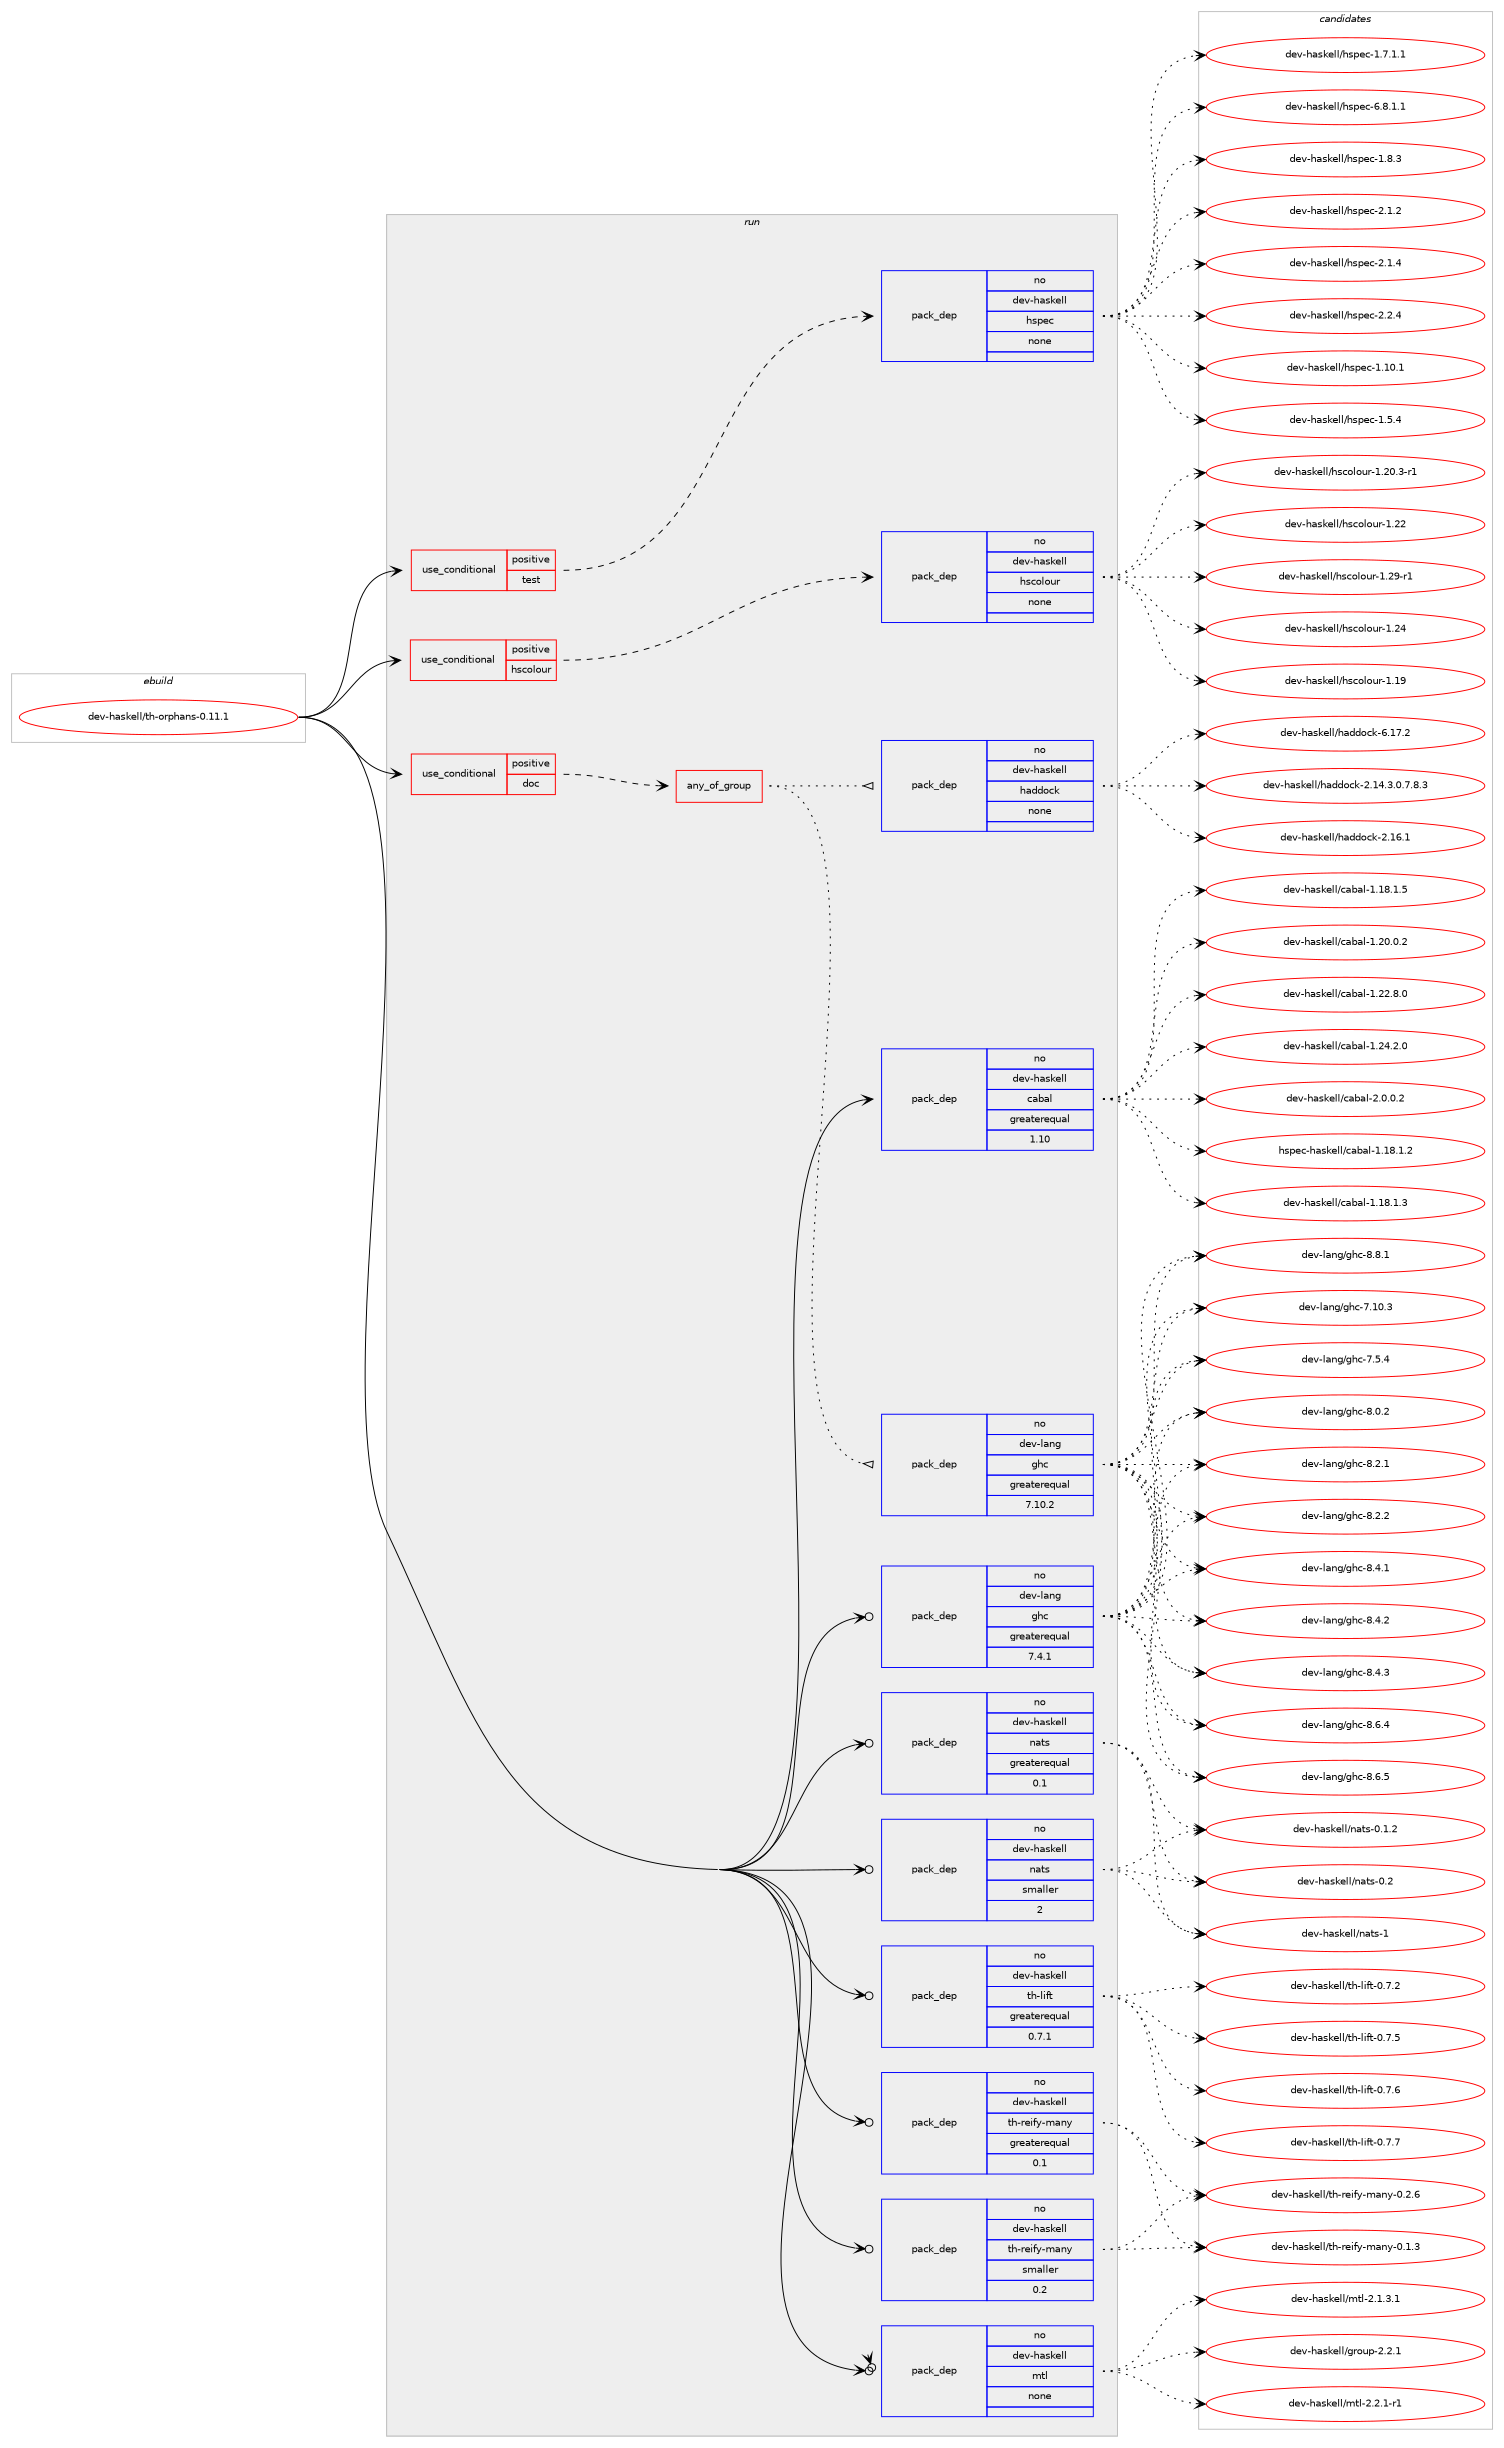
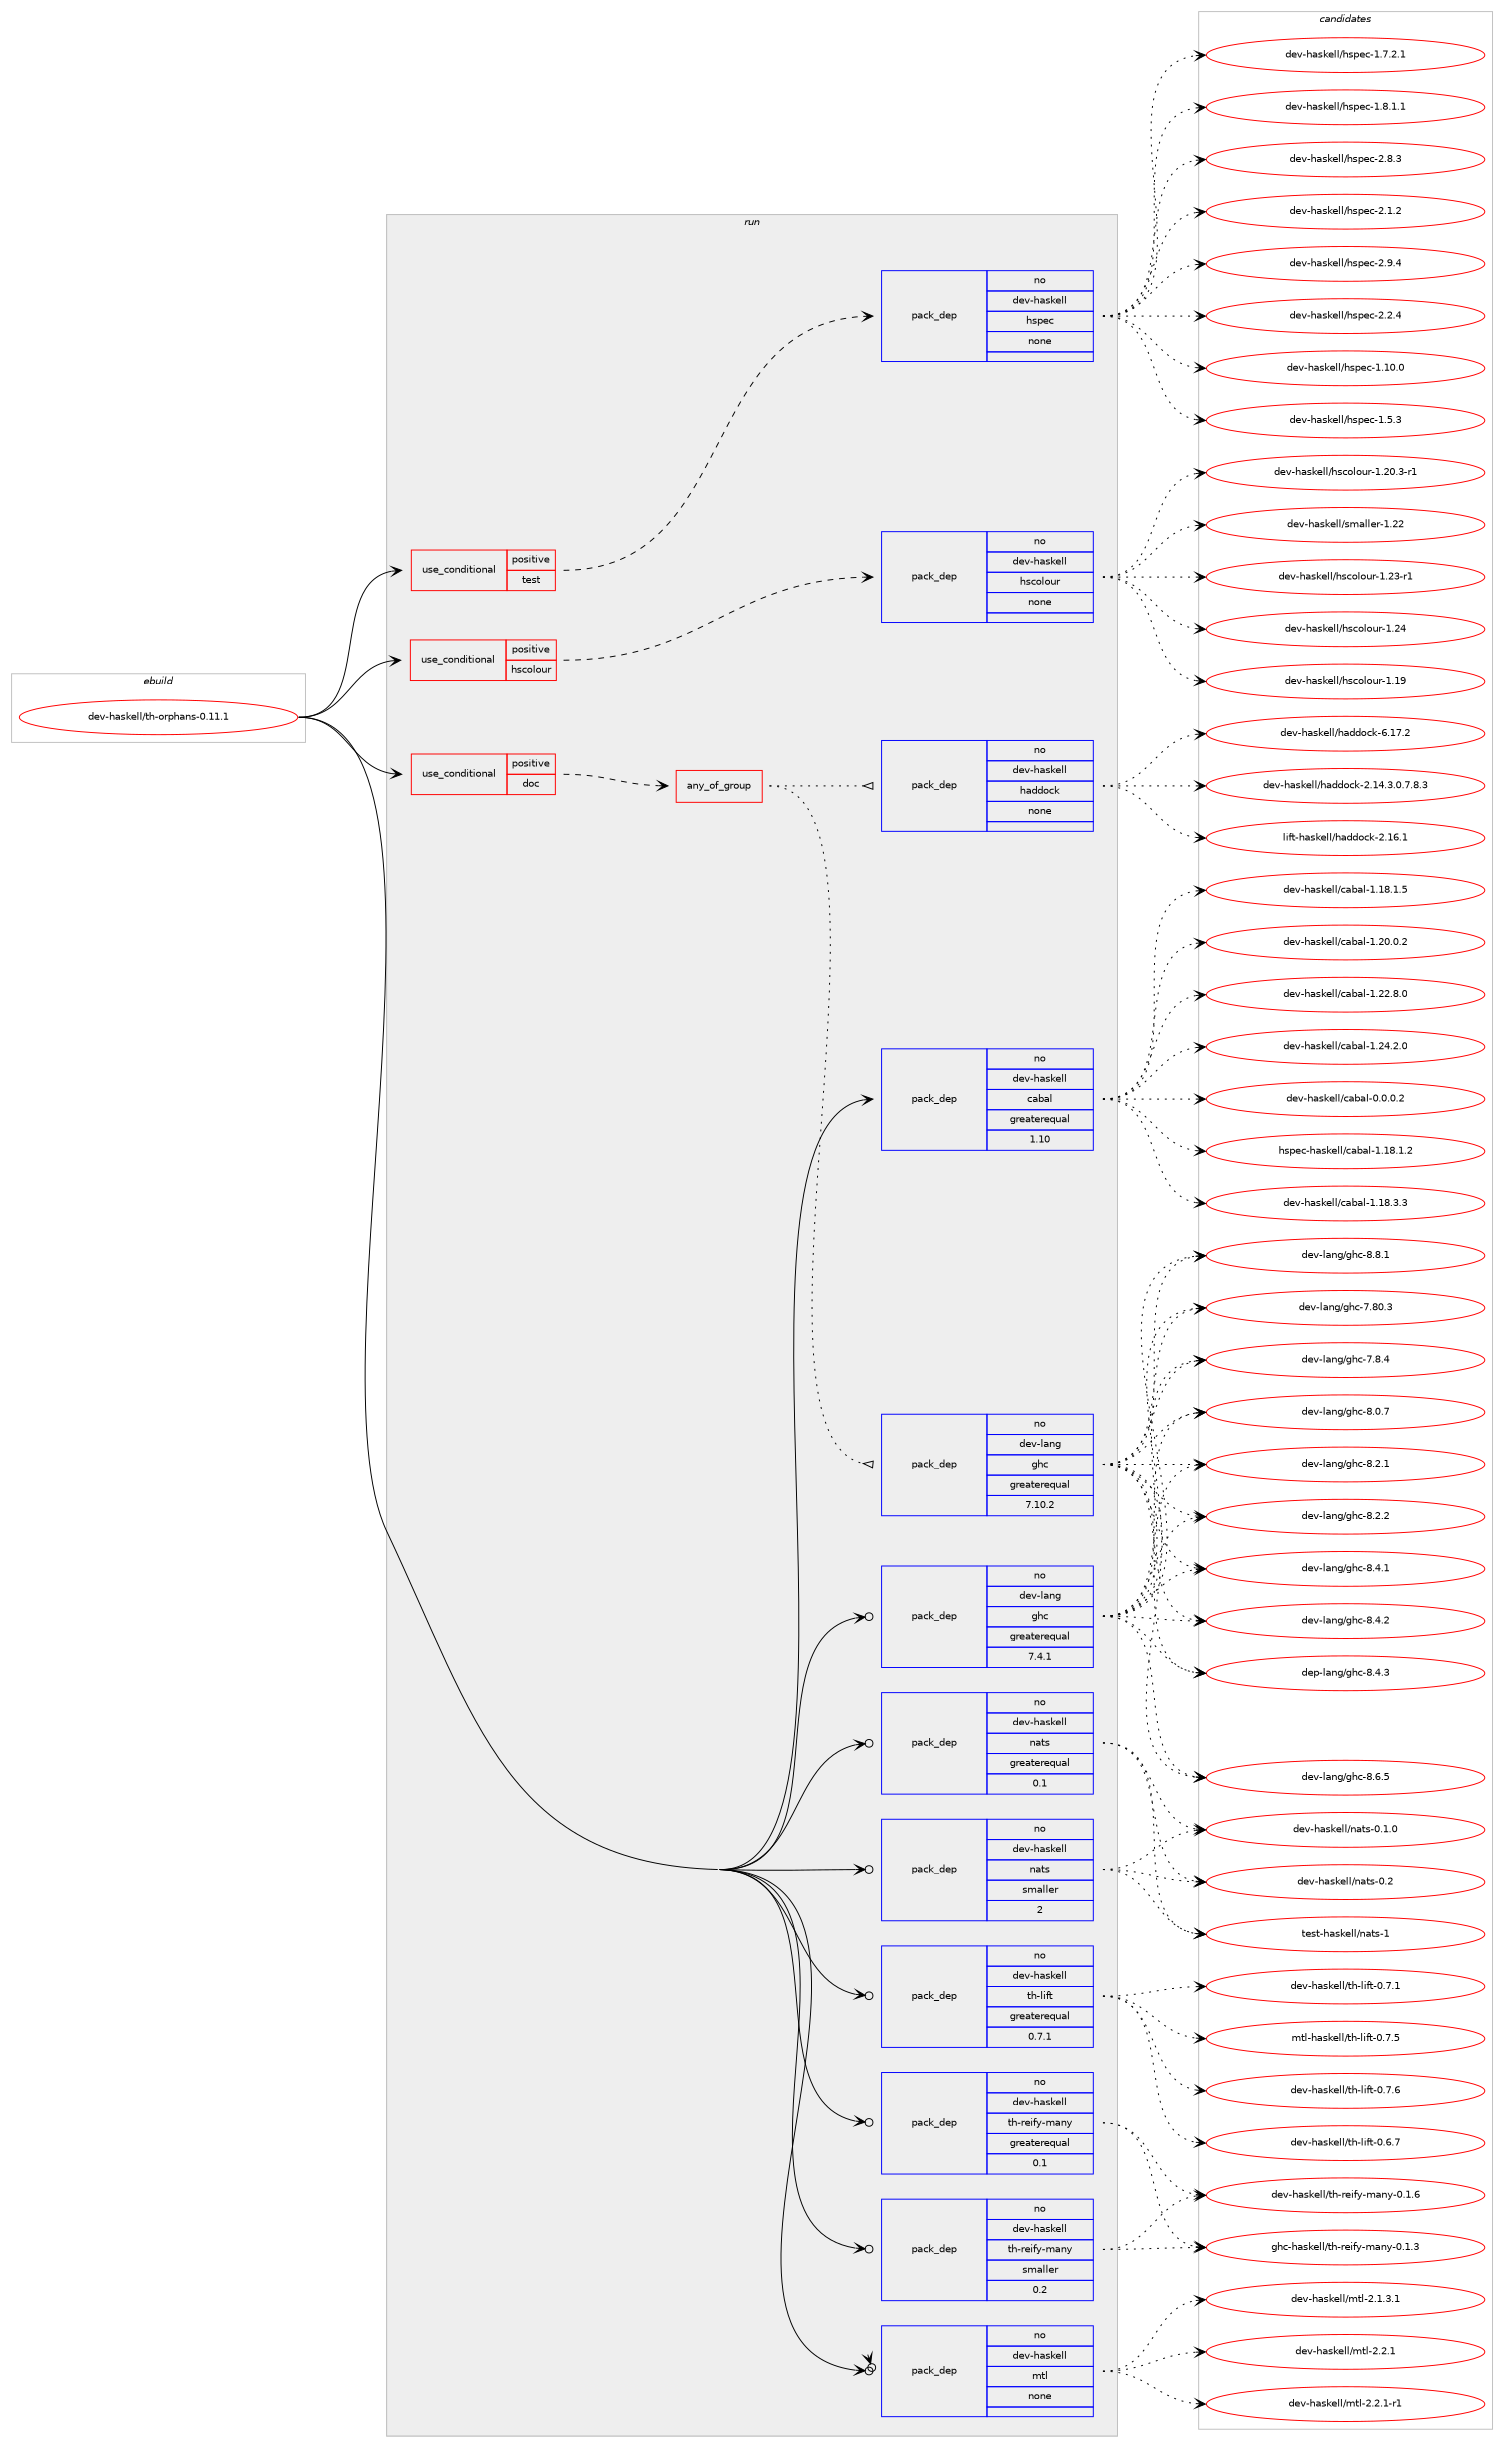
node "dev-haskell/hspec-1.7.1.1": label "dev-haskell/hspec-1.7.1.1" -> "dev-haskell/hspec-1.7.2.1"
node "dev-haskell/hspec-6.8.1.1": label "dev-haskell/hspec-6.8.1.1" -> "dev-haskell/hspec-1.8.1.1"
node "dev-haskell/hspec-1.8.3": label "dev-haskell/hspec-1.8.3" -> "dev-haskell/hspec-2.8.3"
node "dev-haskell/hspec-2.1.4": label "dev-haskell/hspec-2.1.4" -> "dev-haskell/hspec-2.9.4"
node "dev-haskell/hspec-1.10.1": label "dev-haskell/hspec-1.10.1" -> "dev-haskell/hspec-1.10.0"
node "dev-haskell/hspec-1.5.4": label "dev-haskell/hspec-1.5.4" -> "dev-haskell/hspec-1.5.3"
node "dev-haskell/hscolour-1.22": label "dev-haskell/hscolour-1.22" -> "dev-haskell/smaller-1.22"
node "dev-haskell/hscolour-1.29-r1": label "dev-haskell/hscolour-1.29-r1" -> "dev-haskell/hscolour-1.23-r1"
node "dev-haskell/haddock-2.16.1": label "dev-haskell/haddock-2.16.1" -> "lift-haskell/haddock-2.16.1"
node "dev-haskell/cabal-2.0.0.2": label "dev-haskell/cabal-2.0.0.2" -> "dev-haskell/cabal-0.0.0.2"
node "dev-haskell/cabal-1.18.1.3": label "dev-haskell/cabal-1.18.1.3" -> "dev-haskell/cabal-1.18.3.3"
node "dev-lang/ghc-7.10.3": label "dev-lang/ghc-7.10.3" -> "dev-lang/ghc-7.80.3"
node "dev-lang/ghc-7.5.4": label "dev-lang/ghc-7.5.4" -> "dev-lang/ghc-7.8.4"
node "dev-lang/ghc-8.0.2": label "dev-lang/ghc-8.0.2" -> "dev-lang/ghc-8.0.7"
node "dev-lang/ghc-8.4.3": label "dev-lang/ghc-8.4.3" -> "dep-lang/ghc-8.4.3"
node "dev-lang/ghc-8.6.4": removed
node "dev-haskell/nats-0.1.2": label "dev-haskell/nats-0.1.2" -> "dev-haskell/nats-0.1.0"
node "dev-haskell/nats-1": label "dev-haskell/nats-1" -> "test-haskell/nats-1"
node "dev-haskell/th-lift-0.7.2": label "dev-haskell/th-lift-0.7.2" -> "dev-haskell/th-lift-0.7.1"
node "dev-haskell/th-lift-0.7.5": label "dev-haskell/th-lift-0.7.5" -> "mtl-haskell/th-lift-0.7.5"
node "dev-haskell/th-lift-0.7.7": label "dev-haskell/th-lift-0.7.7" -> "dev-haskell/th-lift-0.6.7"
node "dev-haskell/th-reify-many-0.2.6": label "dev-haskell/th-reify-many-0.2.6" -> "dev-haskell/th-reify-many-0.1.6"
node "dev-haskell/th-reify-many-0.1.3": label "dev-haskell/th-reify-many-0.1.3" -> "ghc-haskell/th-reify-many-0.1.3"
node "dev-haskell/group-2.2.1": label "dev-haskell/group-2.2.1" -> "dev-haskell/mtl-2.2.1"
